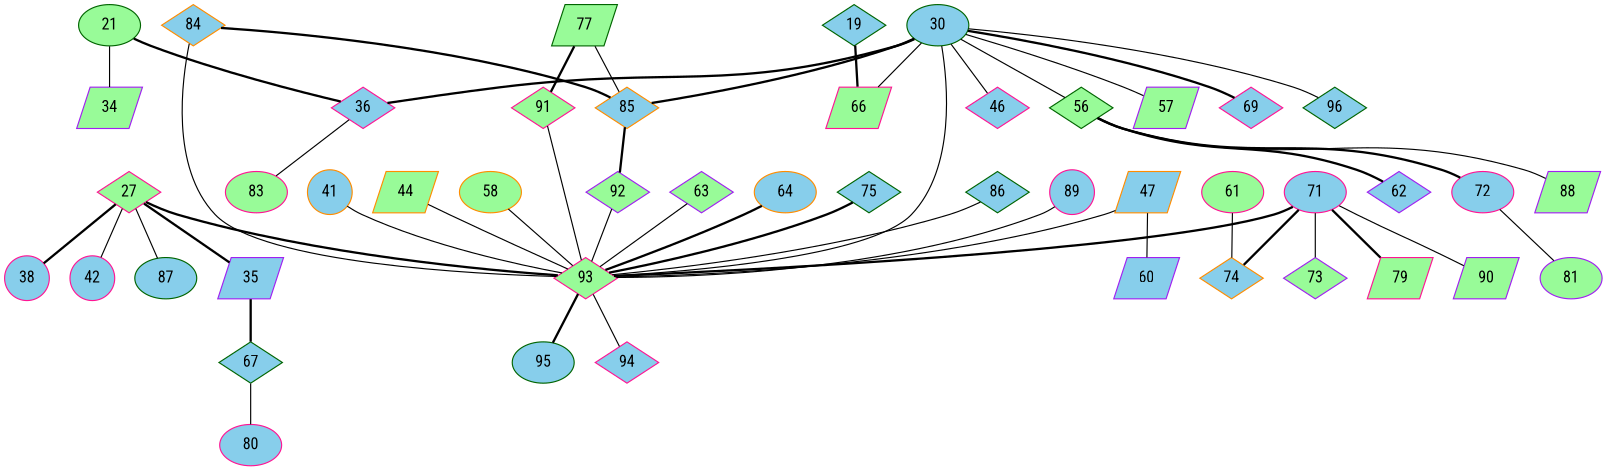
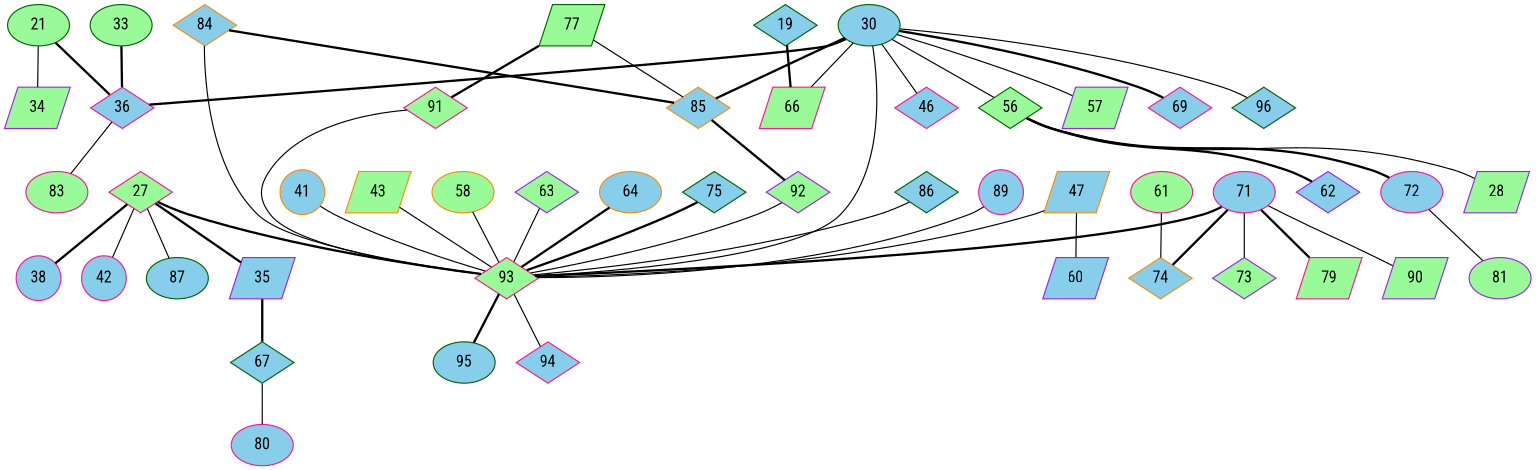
node "33": added
node "44": label "44" -> "43"
node "88": label "88" -> "28"
